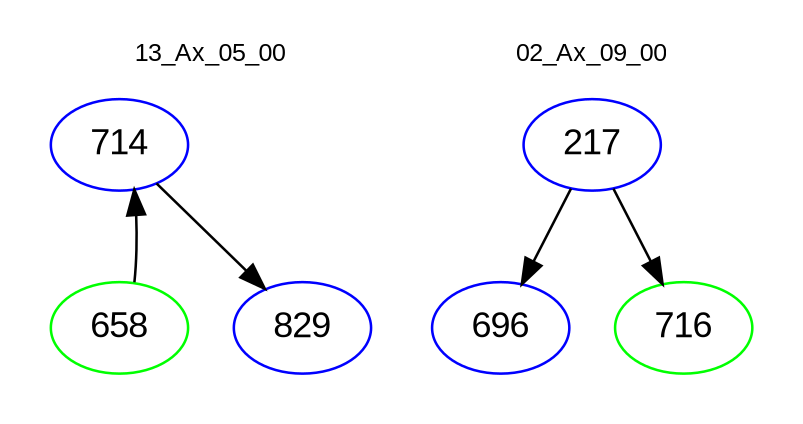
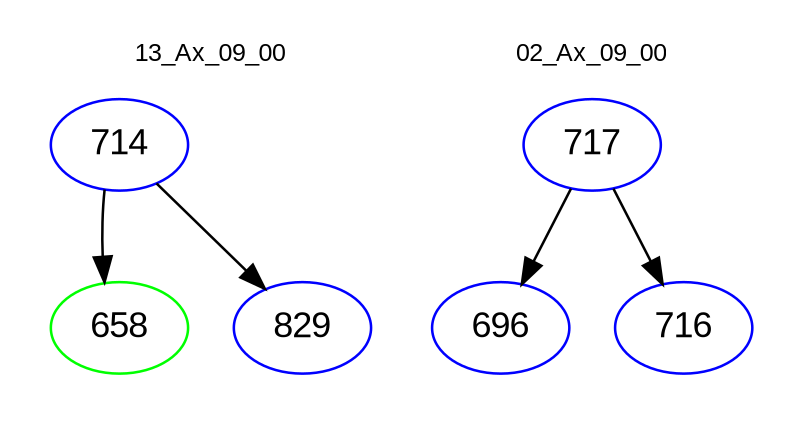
cluster "13_Ax_05_00": label "13_Ax_05_00" -> "13_Ax_09_00"
node "217": label "217" -> "717"
edge "658" -> "714": reversed
node "716": color green -> blue
